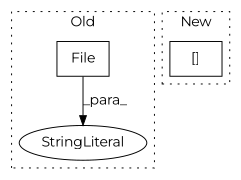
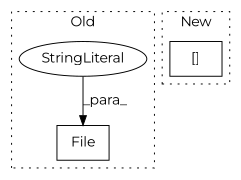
edge "File" -> "StringLiteral": reversed
